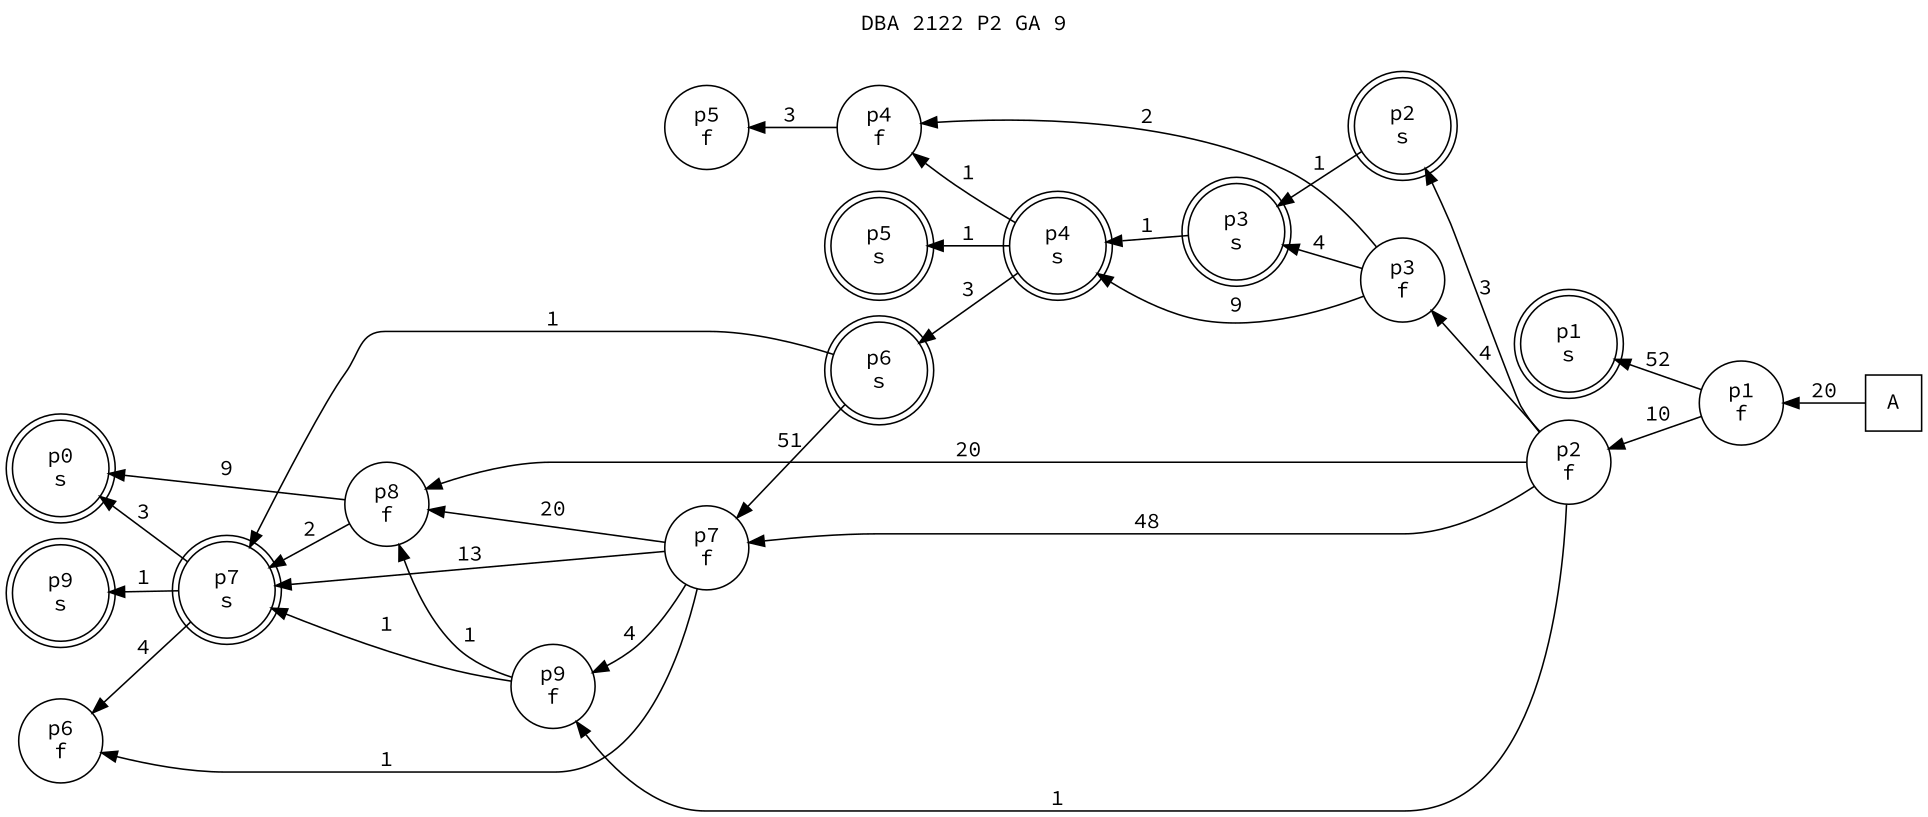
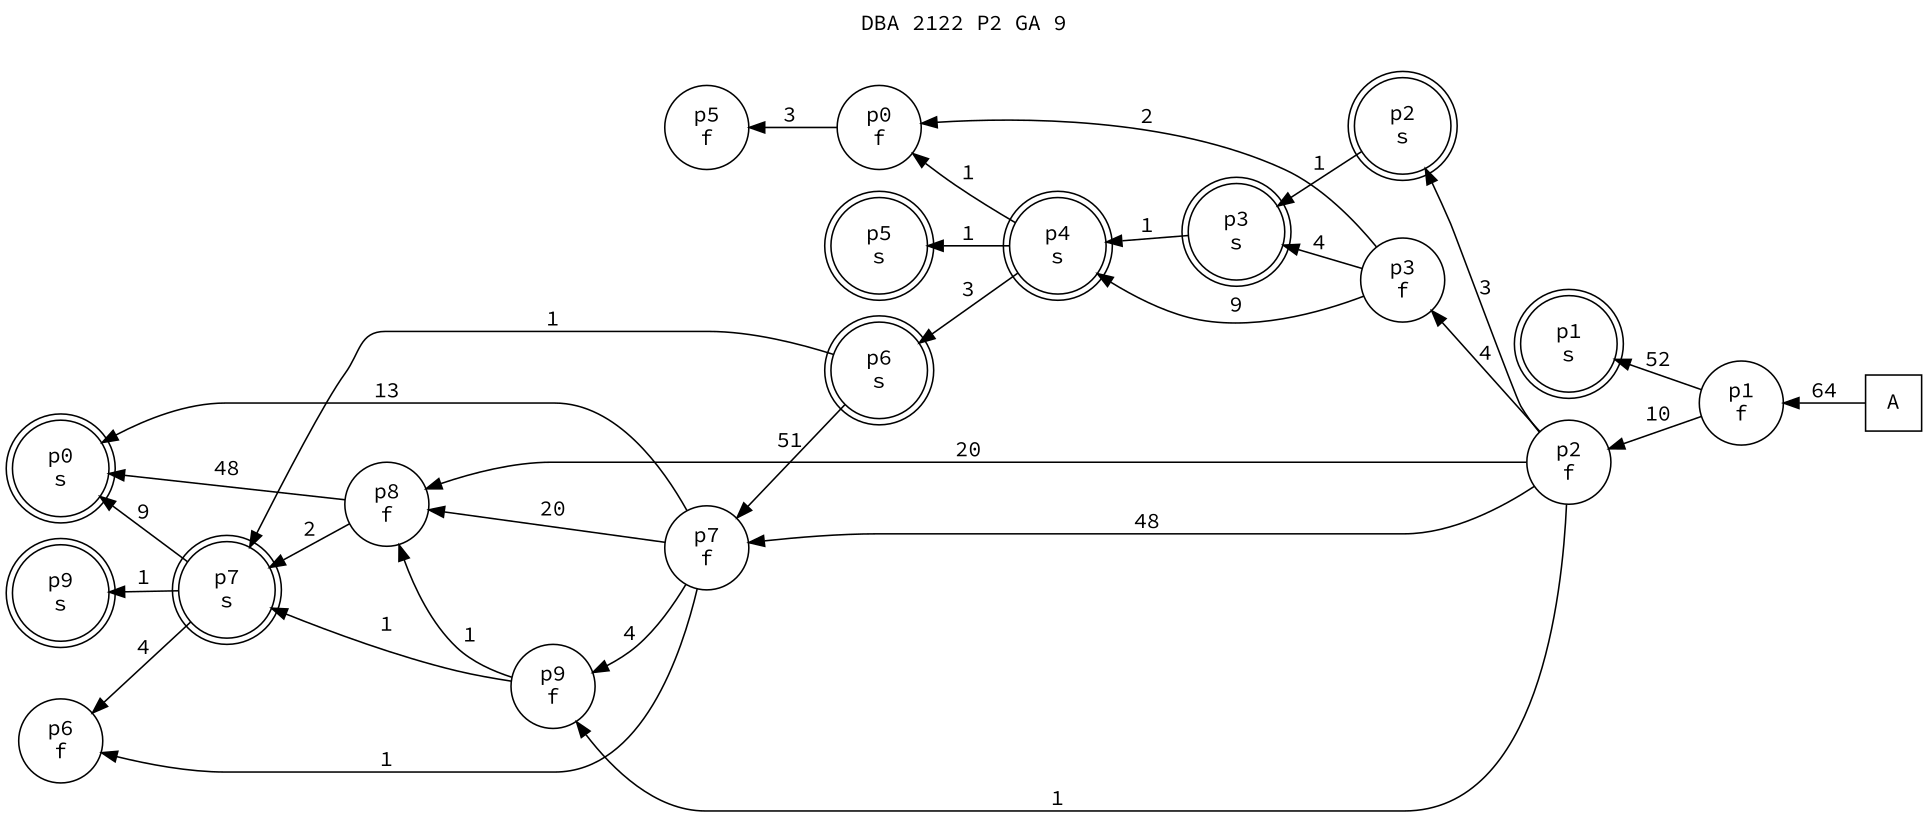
node "p4 f": label "p4 f" -> "p0 f"
edge "A" -> "p1 f": label "20" -> "64"
edge "p8 f" -> "p0 s": label "9" -> "48"
edge "p7 s" -> "p0 s": label "3" -> "9"
edge "p7 f" -> "p7 s": now "p7 f" -> "p0 s"
